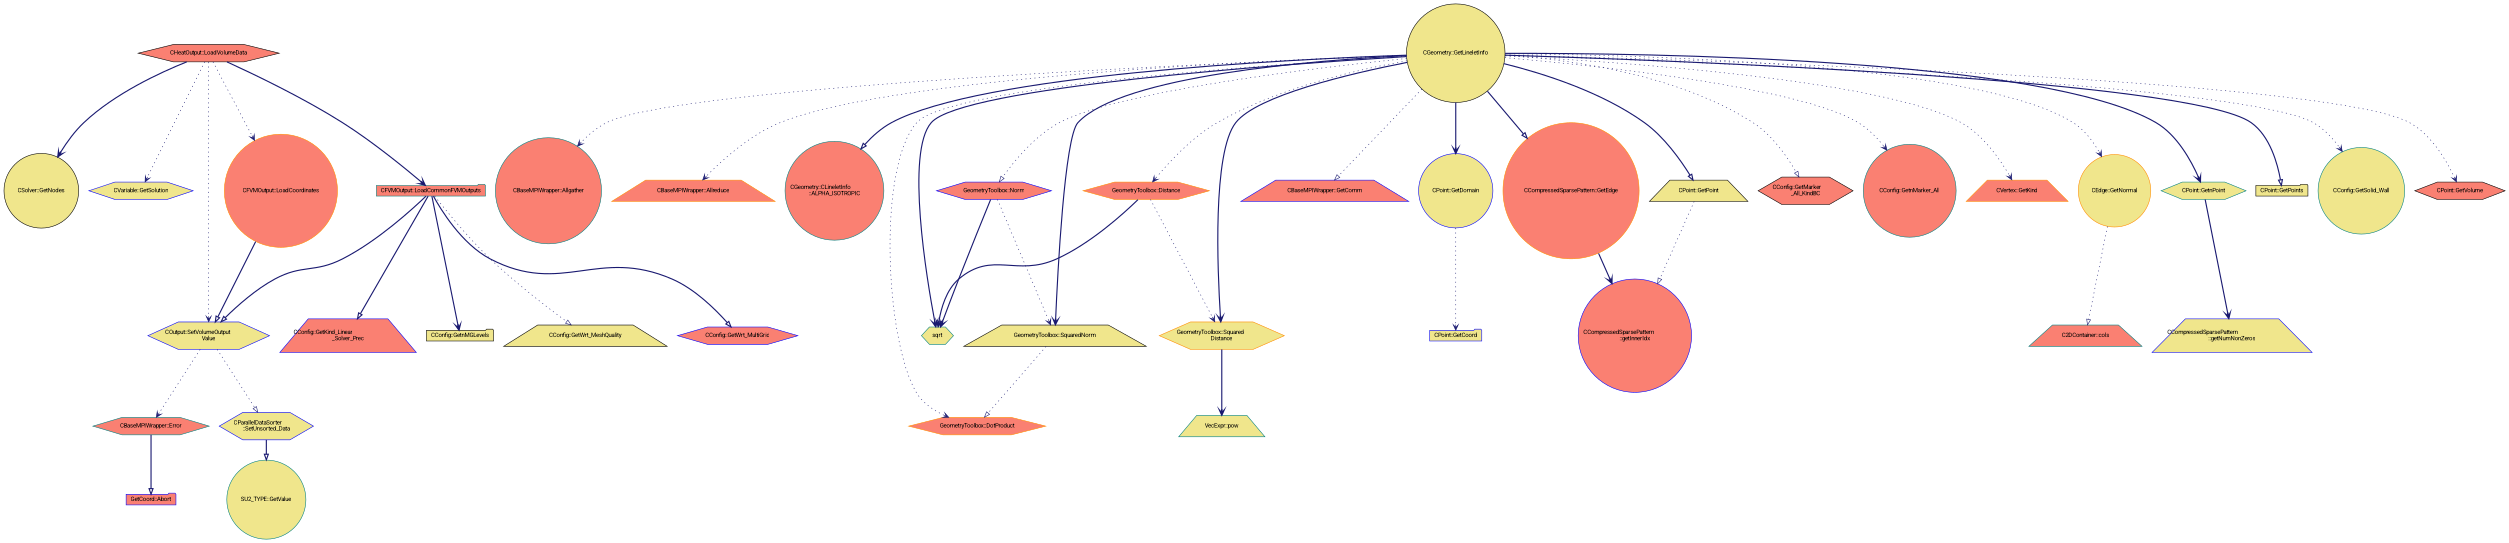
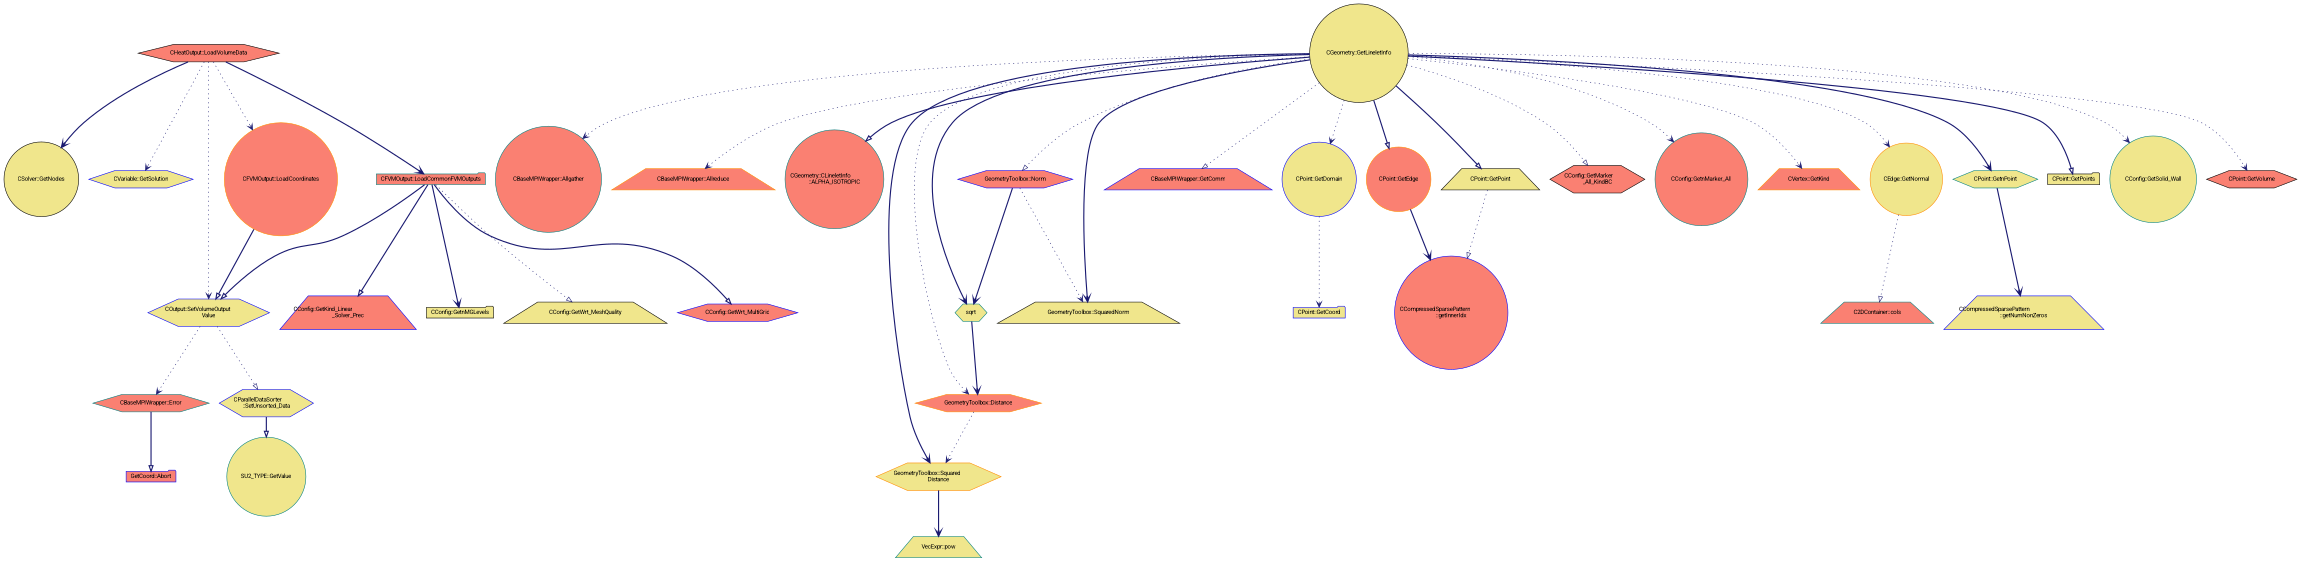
edge "CGeometry::GetLineletInfo" -> "CPoint::GetDomain": style bold -> dotted
node "CCompressedSparsePattern::GetEdge": label "CCompressedSparsePattern::GetEdge" -> "CPoint::GetEdge"
edge "GeometryToolbox::Distance" -> "sqrt": reversed
node "GeometryToolbox::DotProduct": removed
